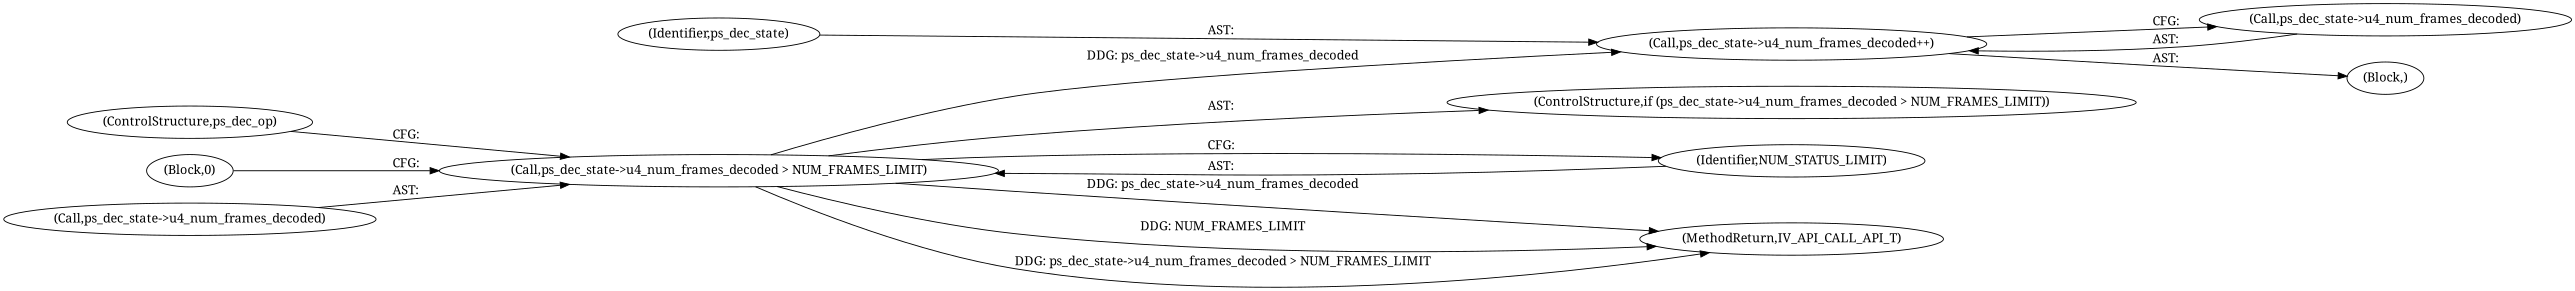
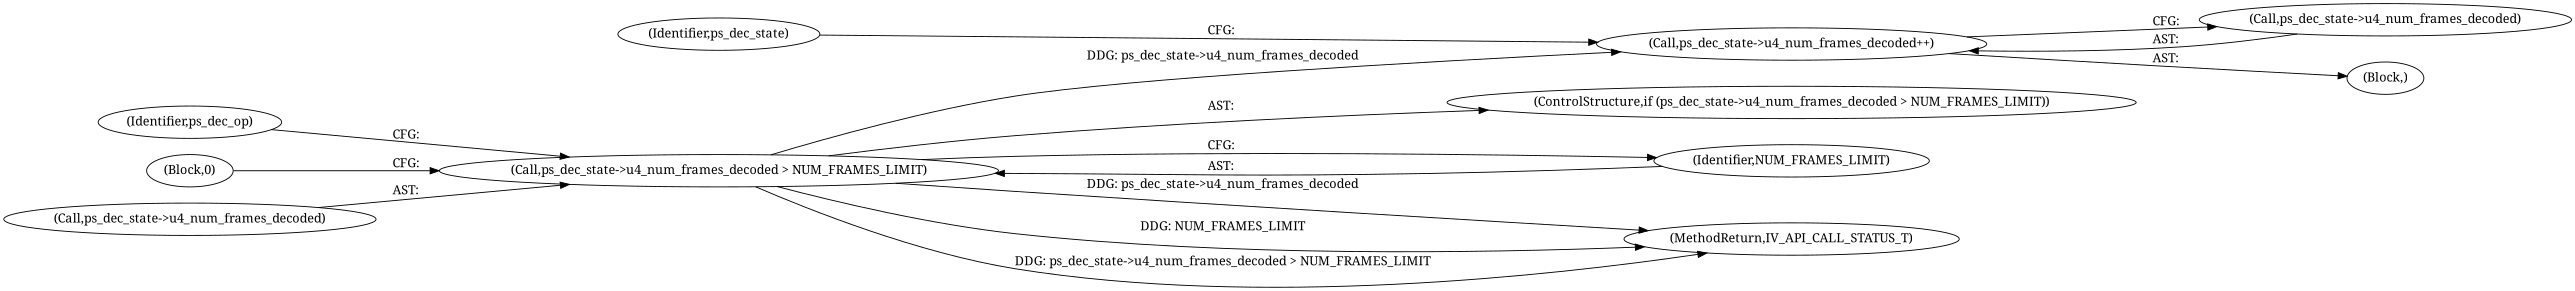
edge "(Identifier,ps_dec_state)" -> "(Call,ps_dec_state->u4_num_frames_decoded++)": label "AST: " -> "CFG: "
node "(ControlStructure,ps_dec_op)": label "(ControlStructure,ps_dec_op)" -> "(Identifier,ps_dec_op)"
node "(Identifier,NUM_STATUS_LIMIT)": label "(Identifier,NUM_STATUS_LIMIT)" -> "(Identifier,NUM_FRAMES_LIMIT)"
node "(MethodReturn,IV_API_CALL_API_T)": label "(MethodReturn,IV_API_CALL_API_T)" -> "(MethodReturn,IV_API_CALL_STATUS_T)"
